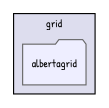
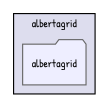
cluster "grid": label "grid" -> "albertagrid"
